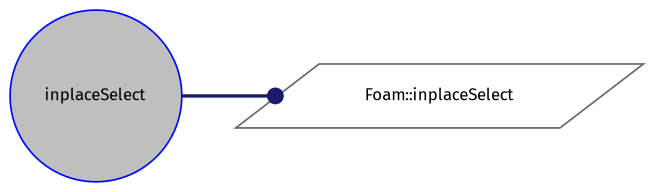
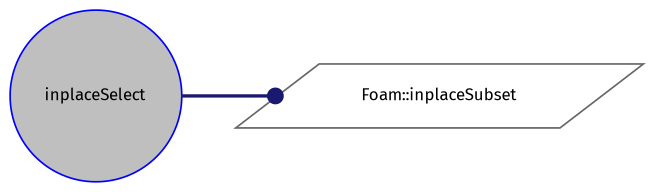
node "Foam::inplaceSelect": label "Foam::inplaceSelect" -> "Foam::inplaceSubset"
